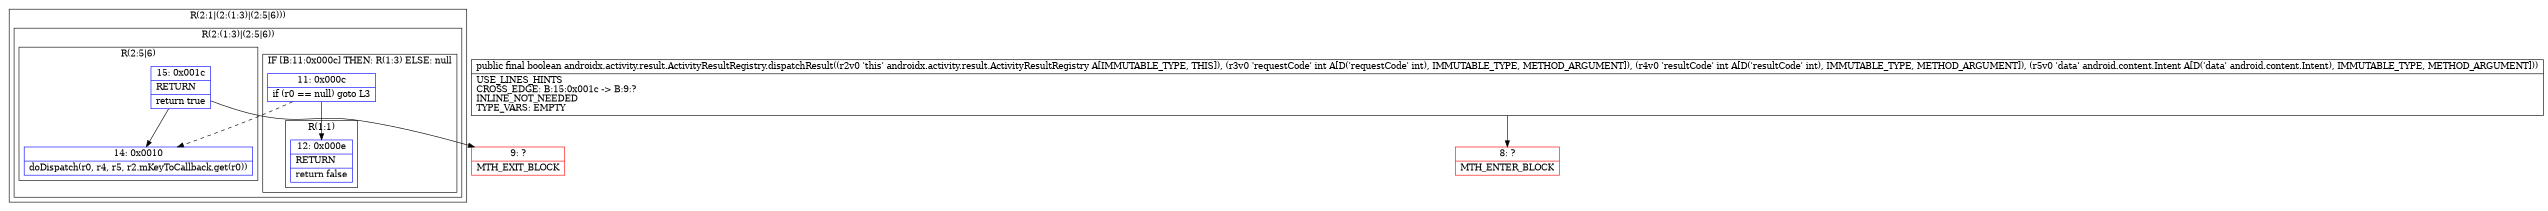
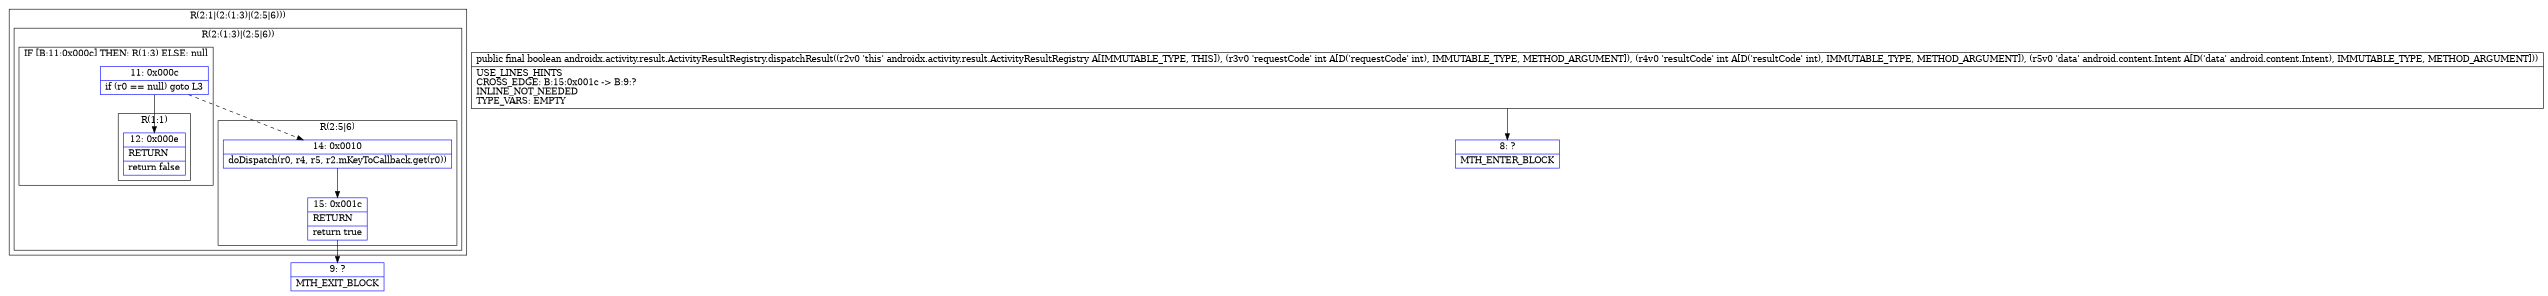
edge "15: 0x001c" -> "14: 0x0010": reversed
node "9: ?": color red -> blue
node "8: ?": color red -> blue
